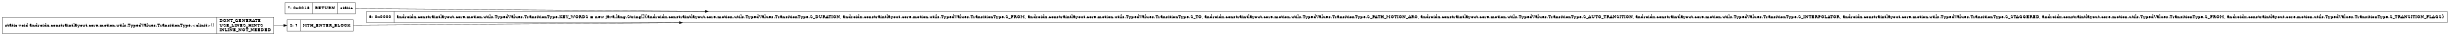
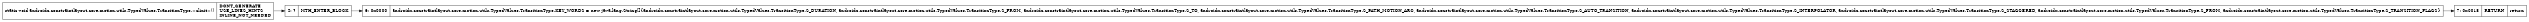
node "7: 0x0018": text "static" -> "return"
edge "7: 0x0018" -> "6: 0x0000": reversed
